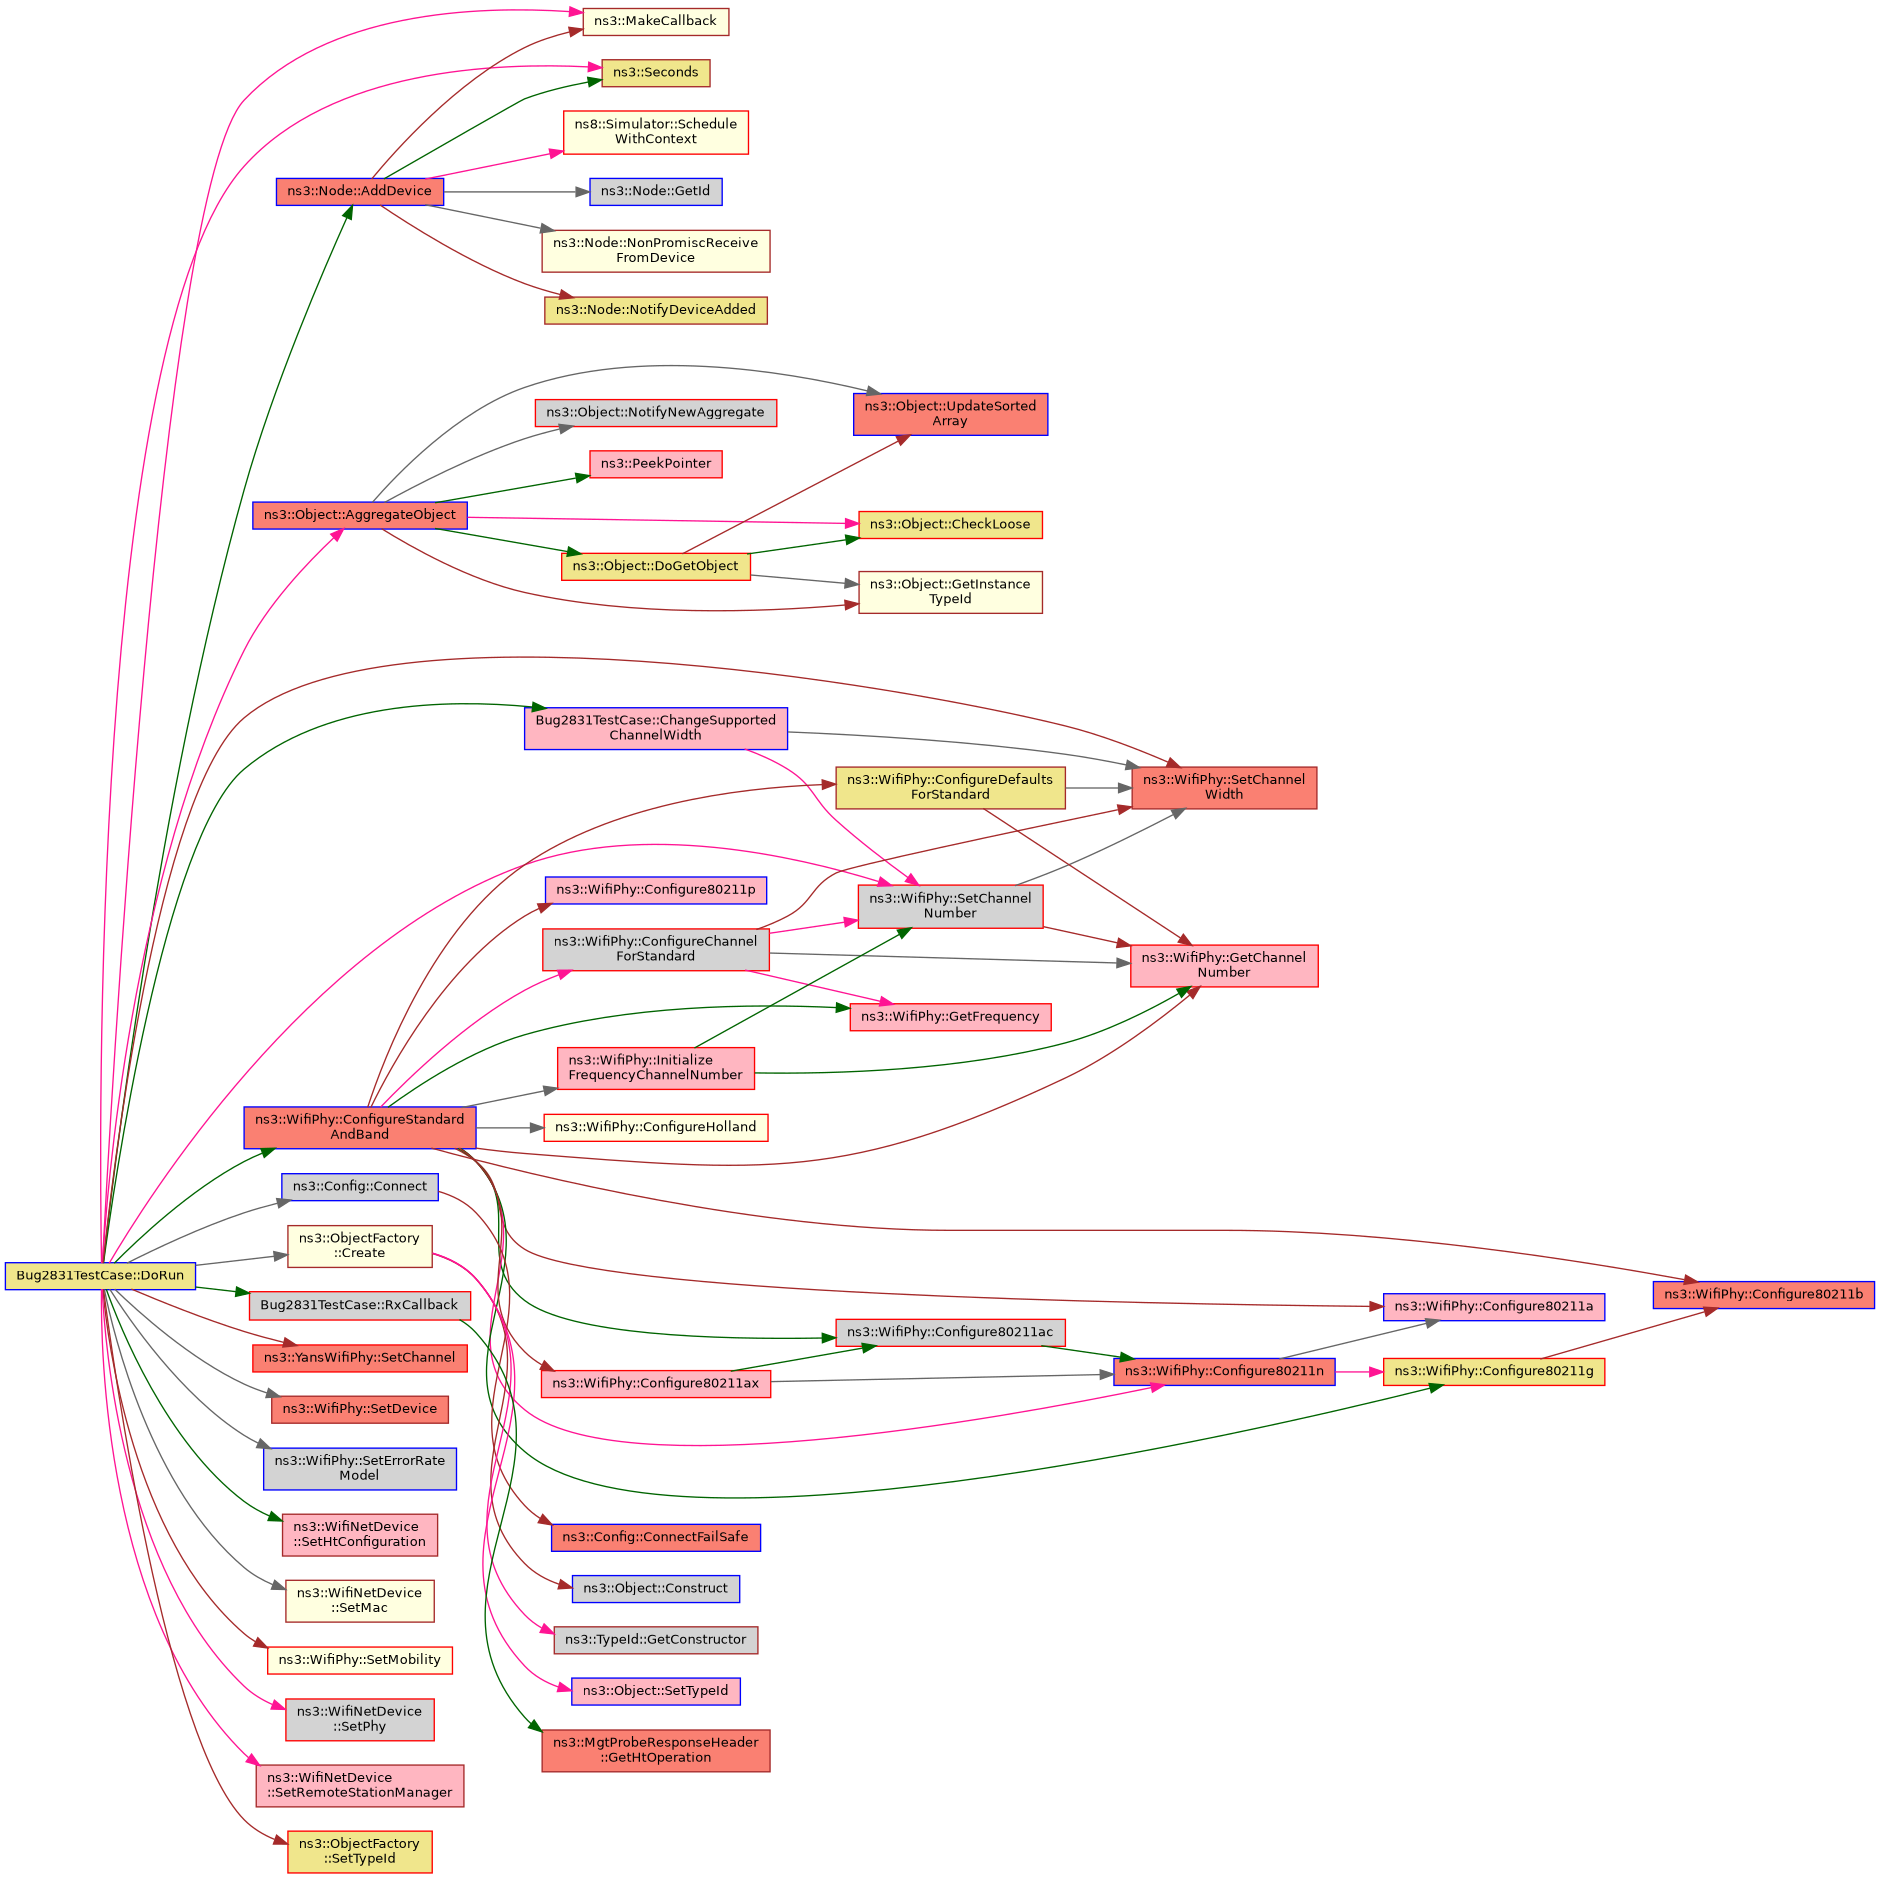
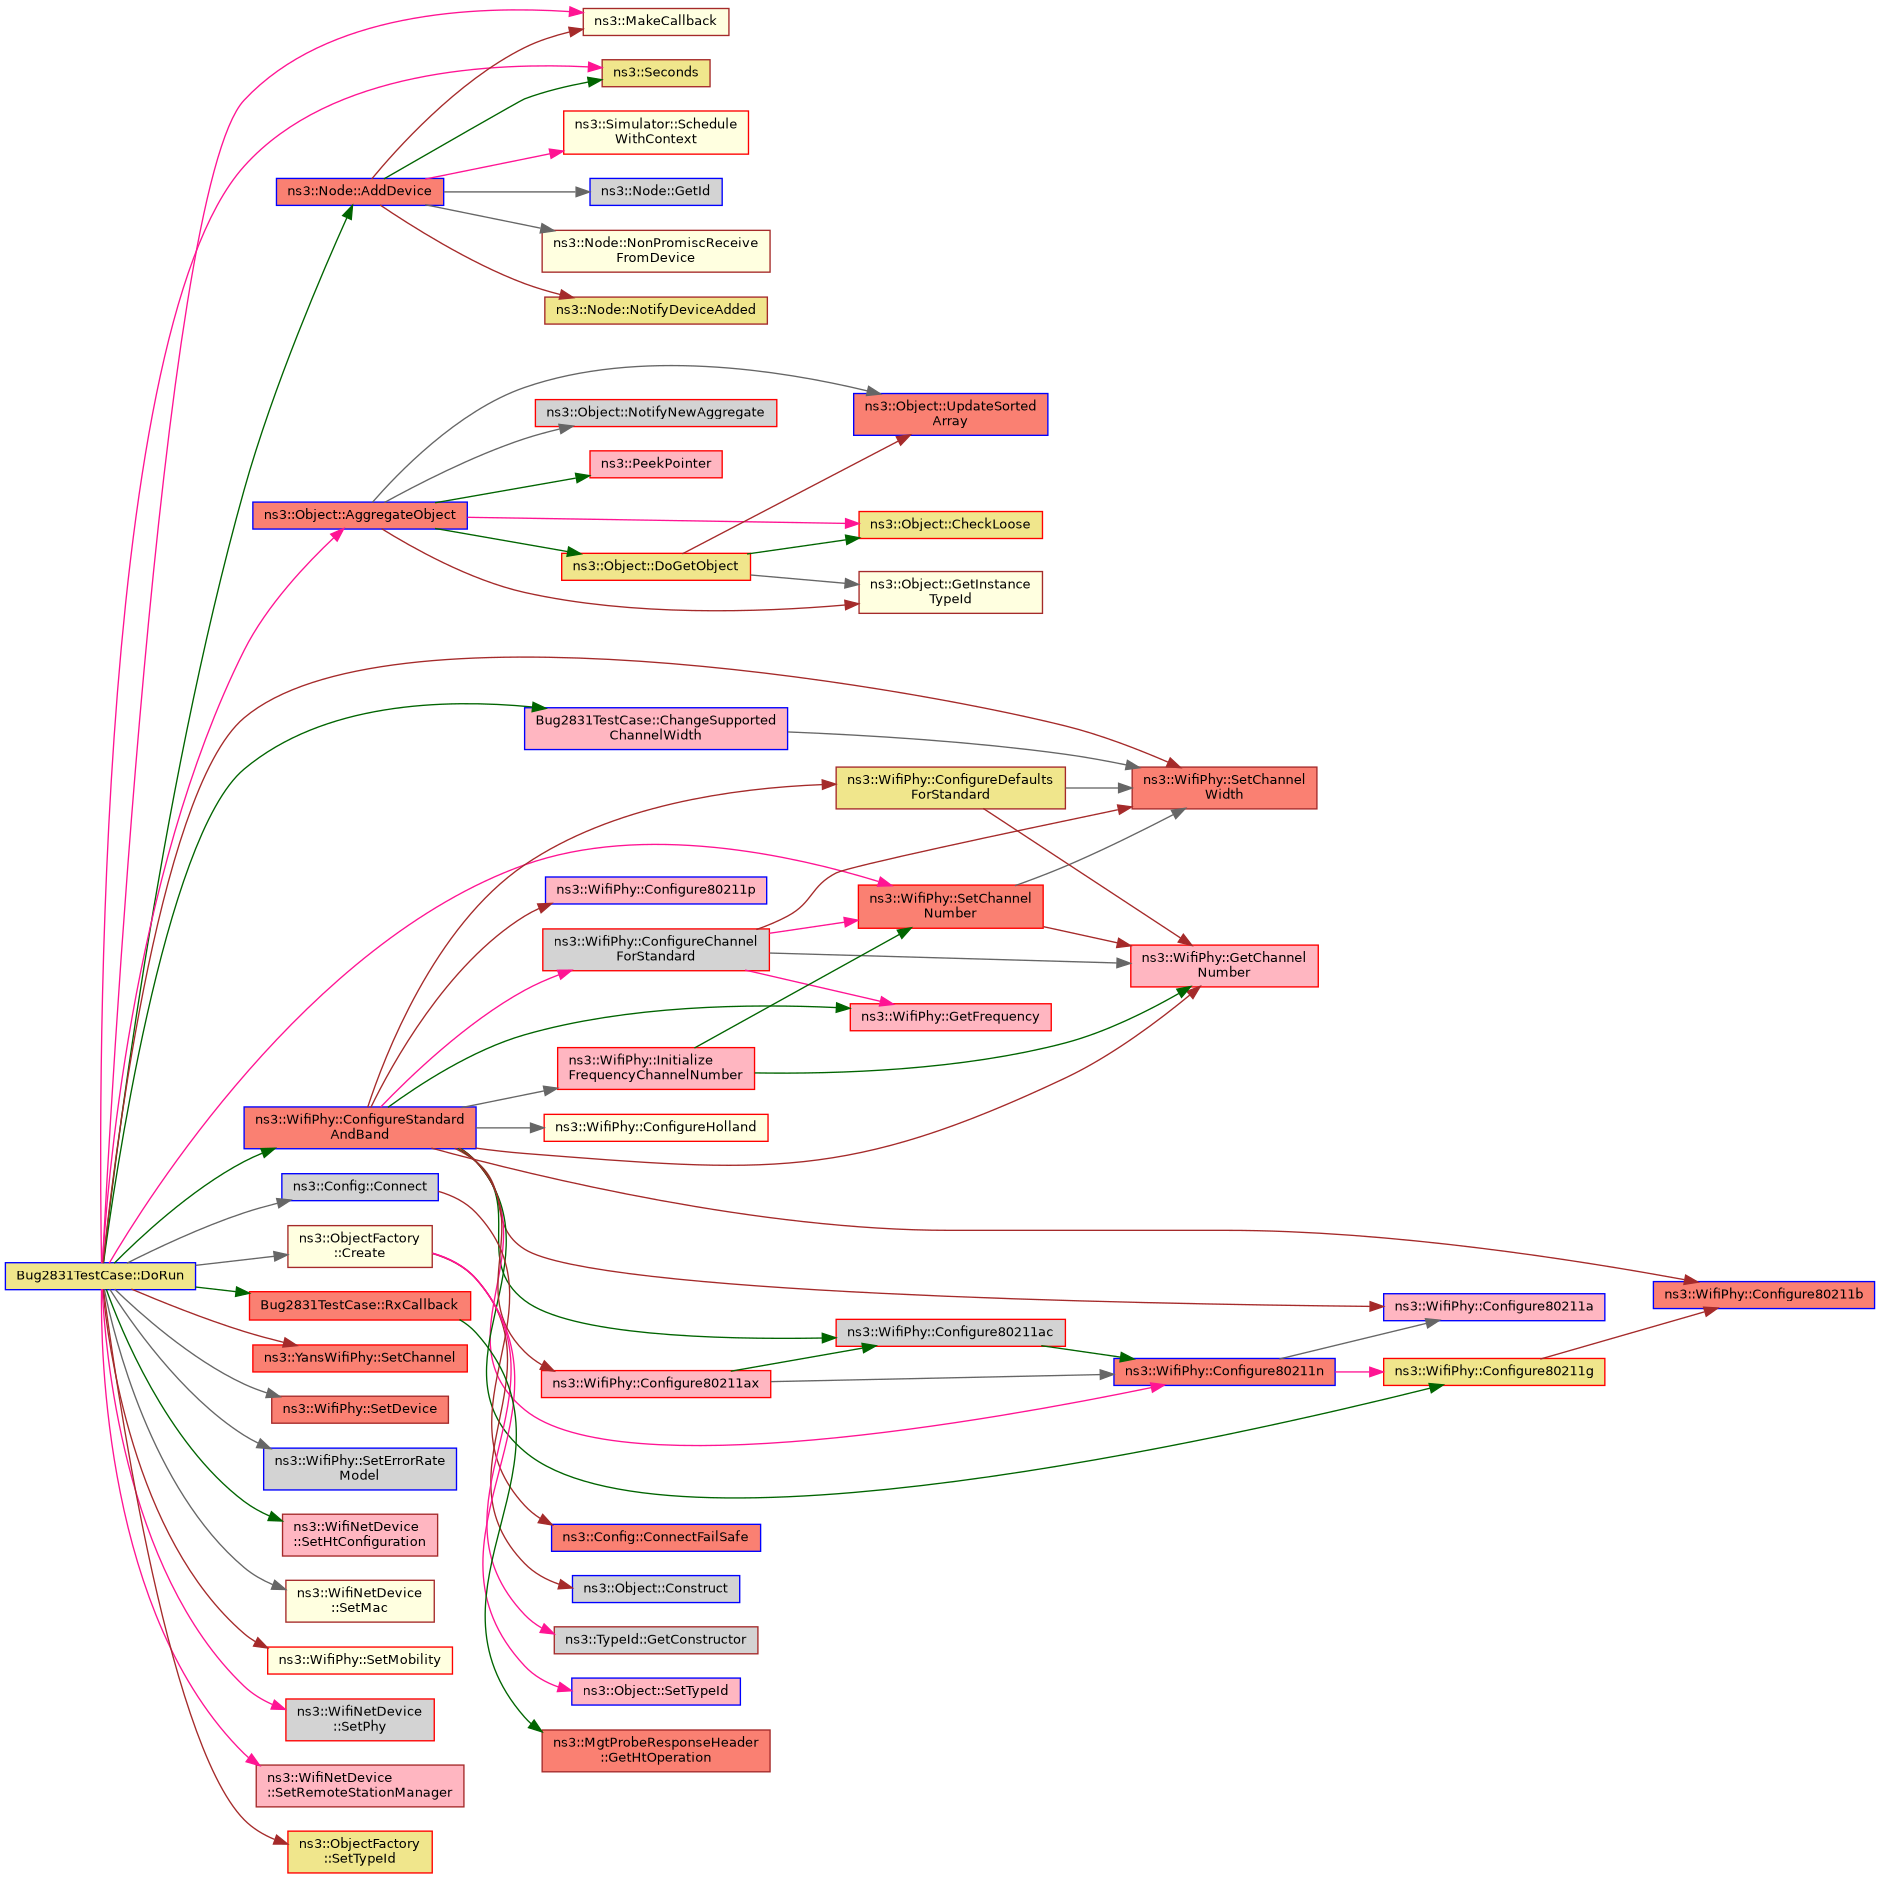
node "ns8::Simulator::Schedule WithContext": label "ns8::Simulator::Schedule WithContext" -> "ns3::Simulator::Schedule WithContext"
edge "Bug2831TestCase::ChangeSupported ChannelWidth" -> "ns3::WifiPhy::SetChannel Number": removed
node "ns3::WifiPhy::SetChannel Number": fillcolor lightgrey -> salmon
node "Bug2831TestCase::RxCallback": fillcolor lightgrey -> salmon
